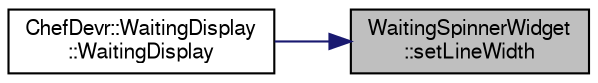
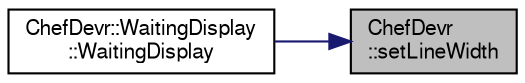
node "WaitingSpinnerWidget ::setLineWidth": label "WaitingSpinnerWidget ::setLineWidth" -> "ChefDevr ::setLineWidth"
